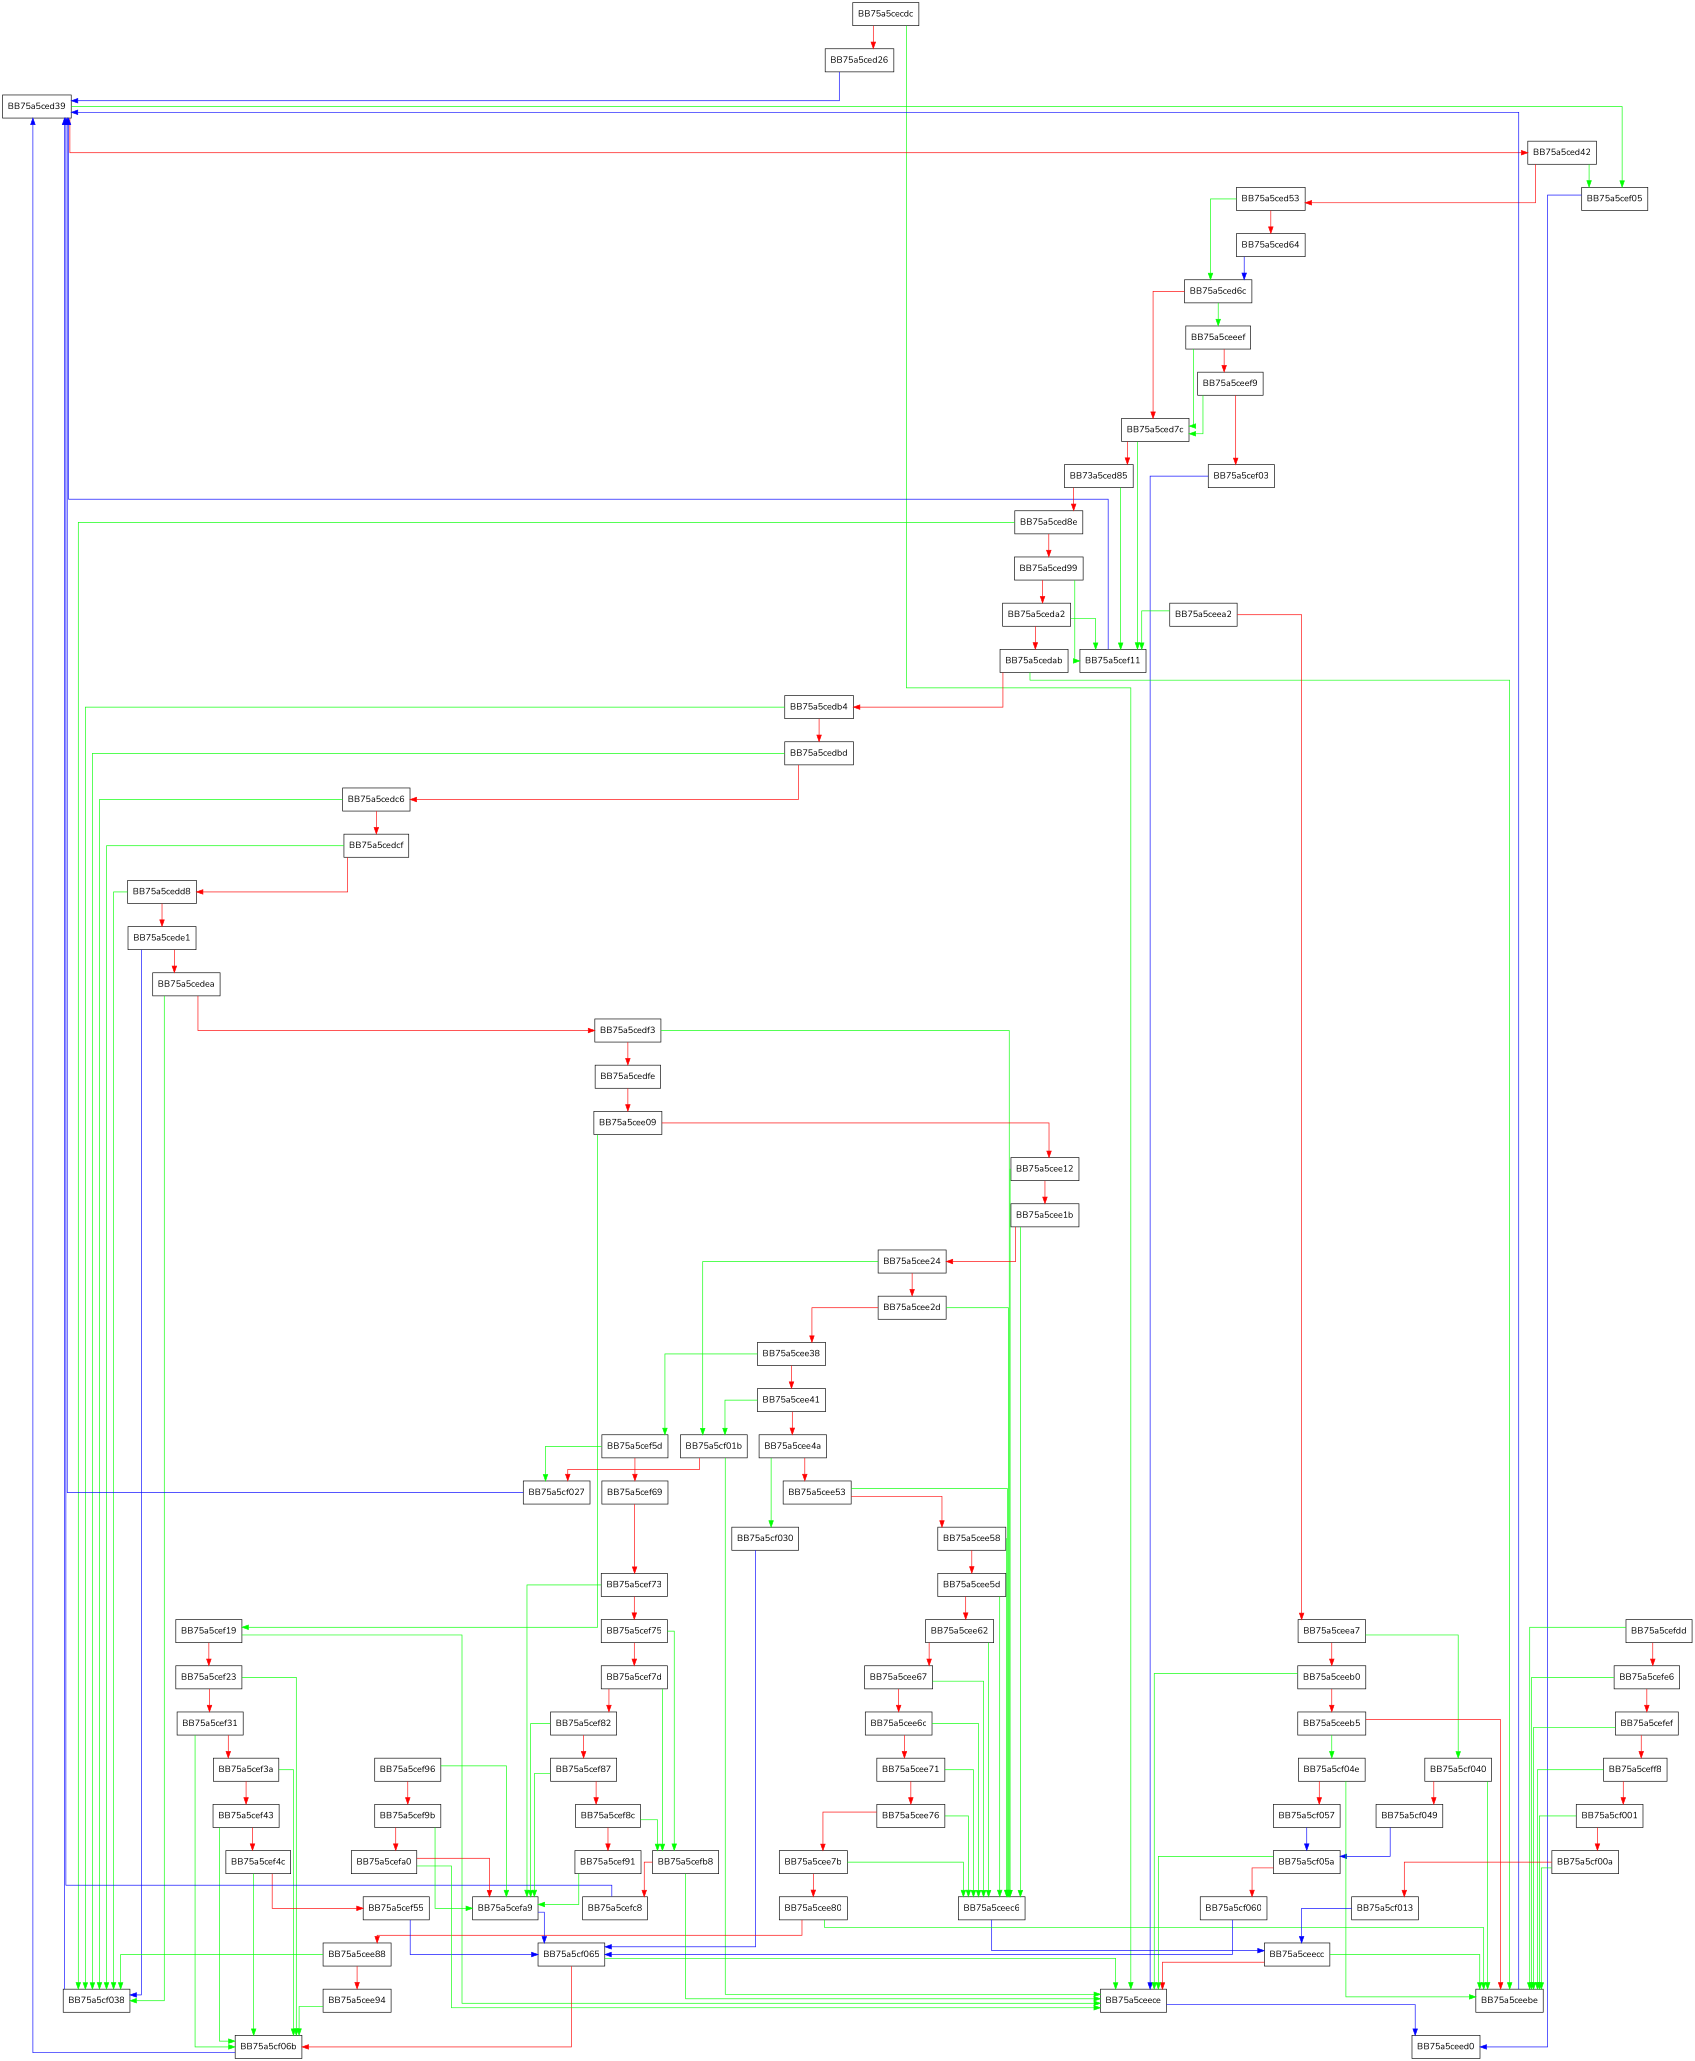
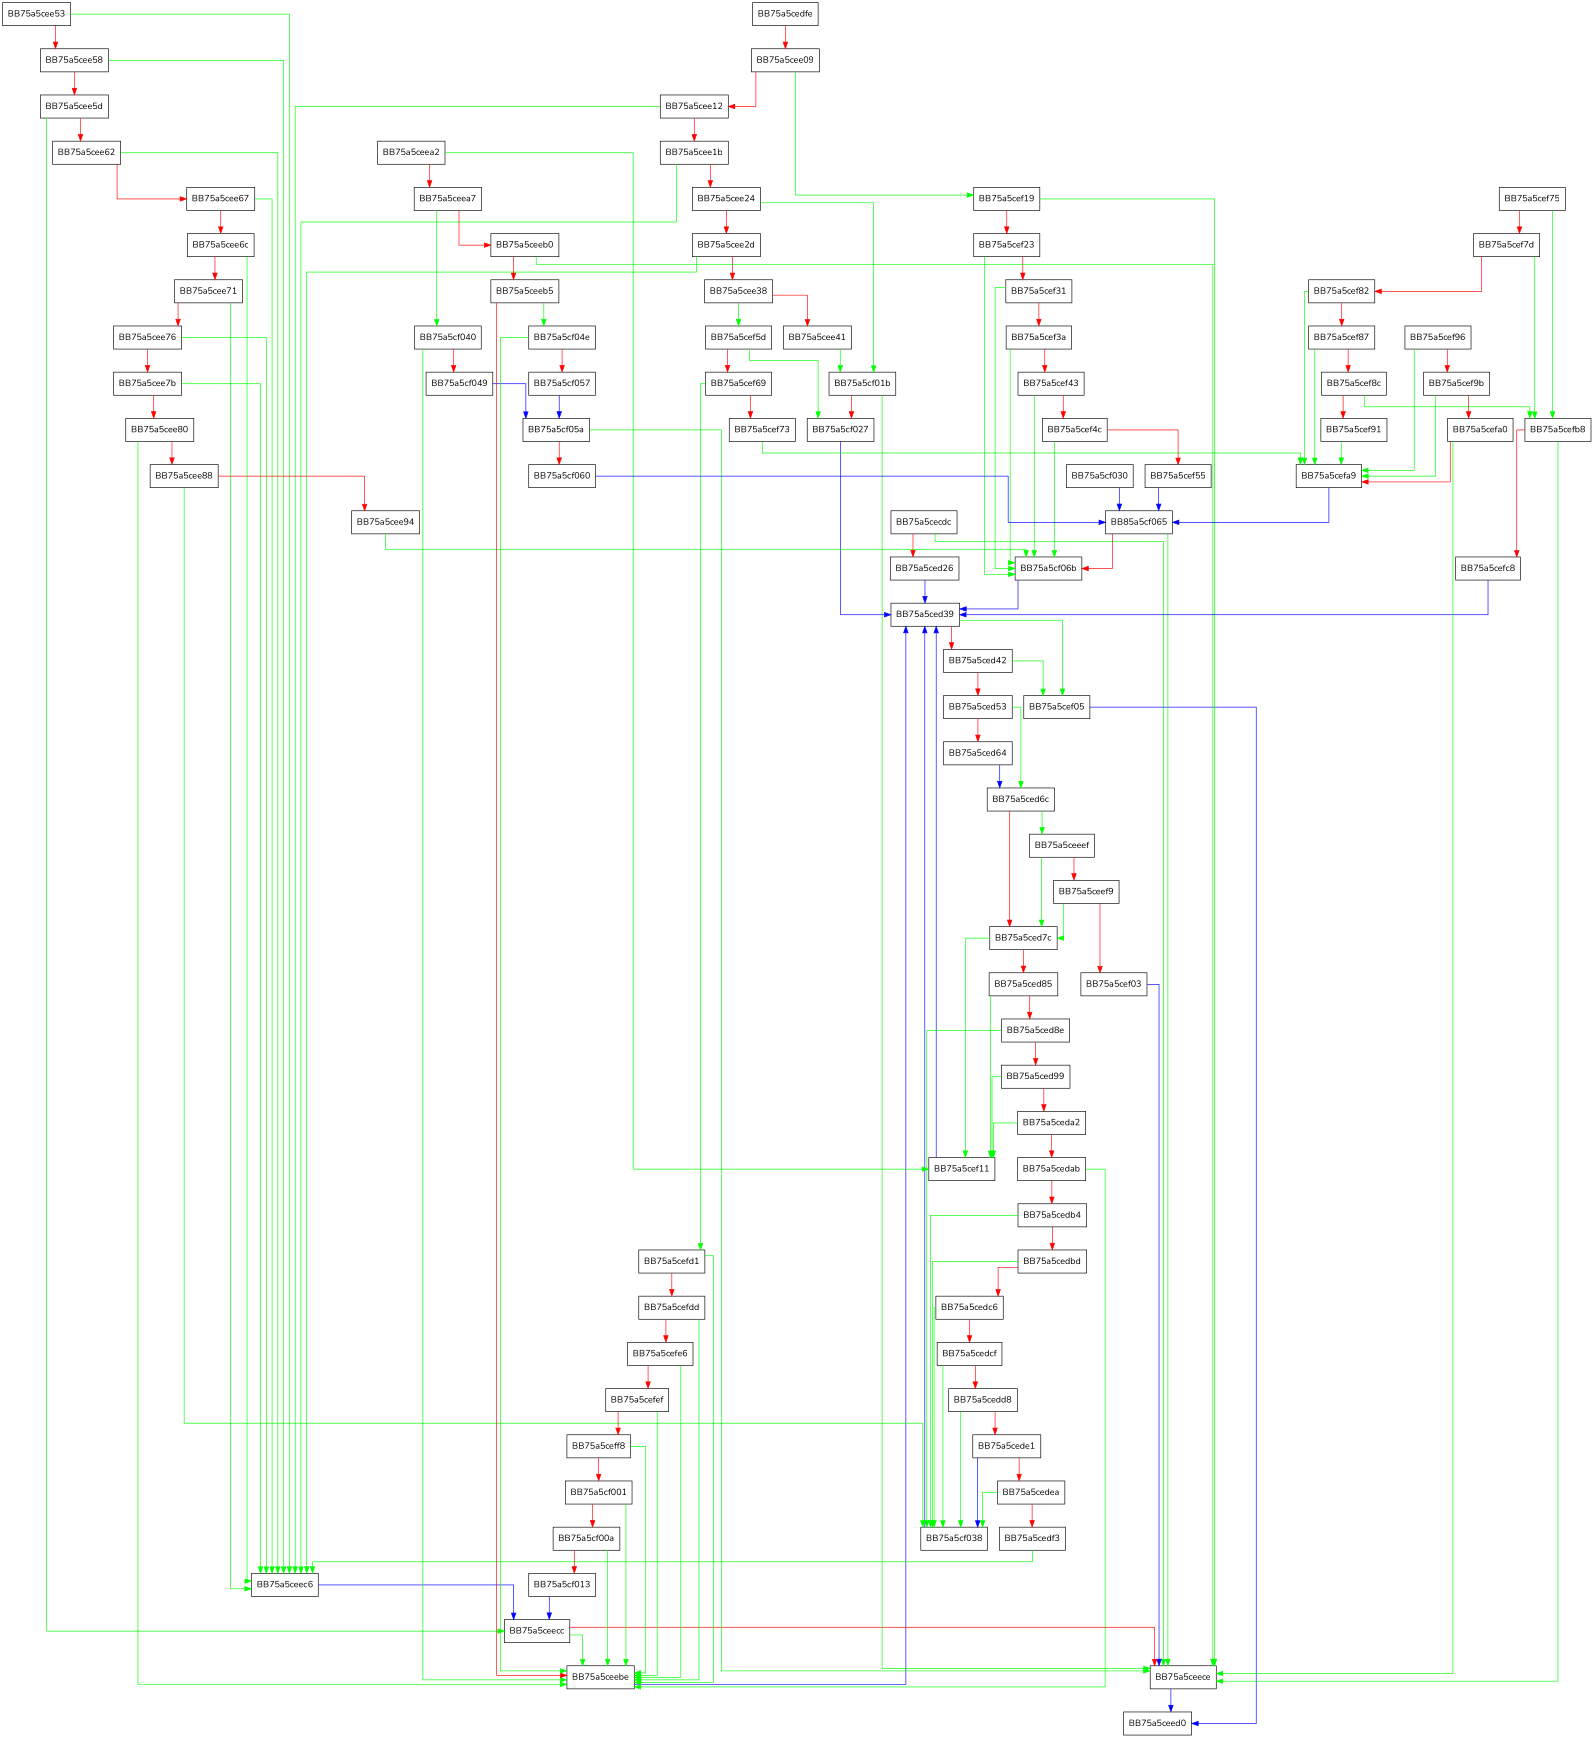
node "BB73a5ced85": label "BB73a5ced85" -> "BB75a5ced85"
edge "BB75a5cedf3" -> "BB75a5cedfe": removed
node "BB75a5cefd1": added
node "BB75a5cee4a": removed
edge "BB75a5cef73" -> "BB75a5cef75": removed
edge "BB75a5cee5d" -> "BB75a5ceec6": now "BB75a5cee5d" -> "BB75a5ceecc"
node "BB75a5cf065": label "BB75a5cf065" -> "BB85a5cf065"
